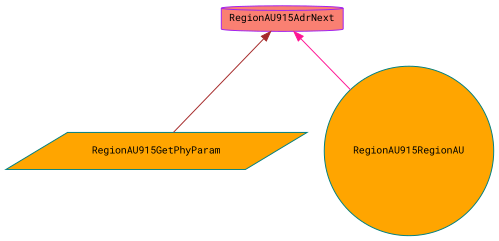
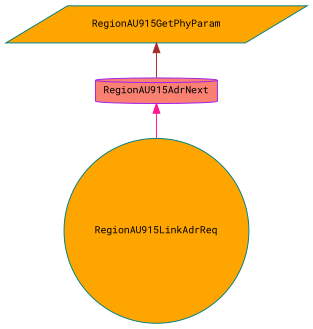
edge "RegionAU915GetPhyParam" -> "RegionAU915AdrNext": reversed
node "RegionAU915RegionAU": label "RegionAU915RegionAU" -> "RegionAU915LinkAdrReq"
